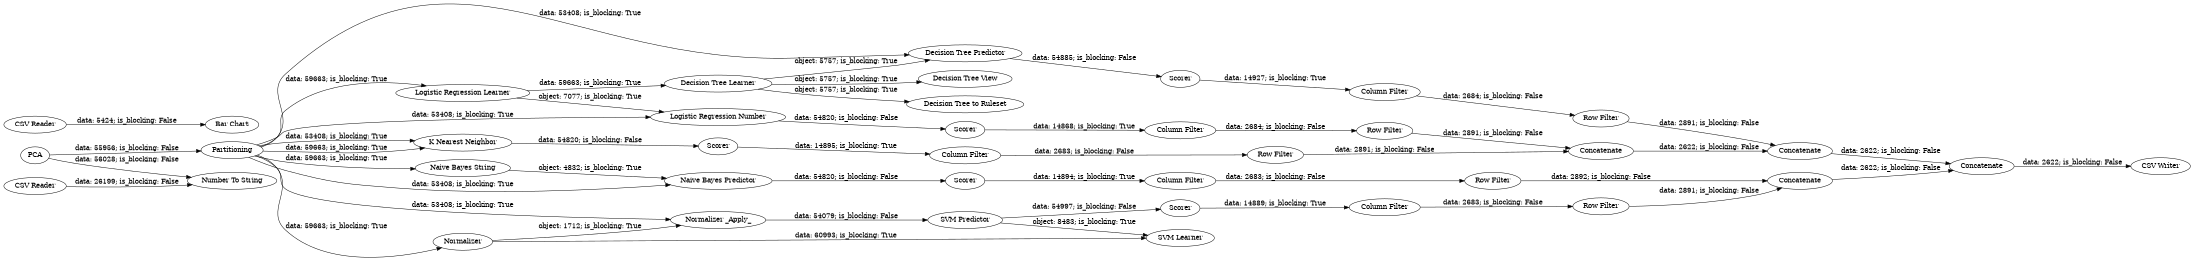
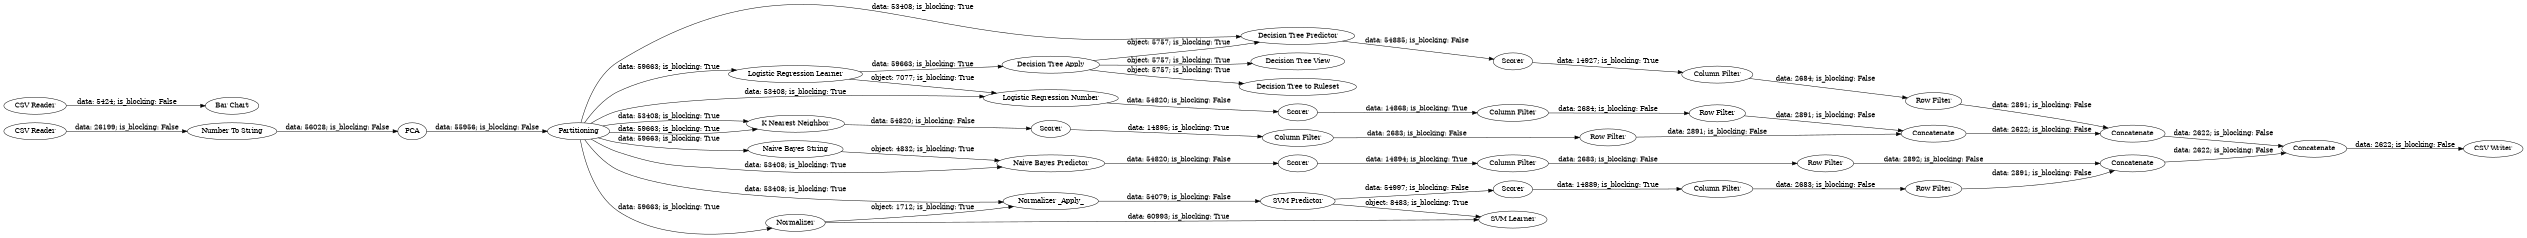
node "Decision Tree Learner": label "Decision Tree Learner" -> "Decision Tree Apply"
edge "PCA" -> "Number To String": reversed
